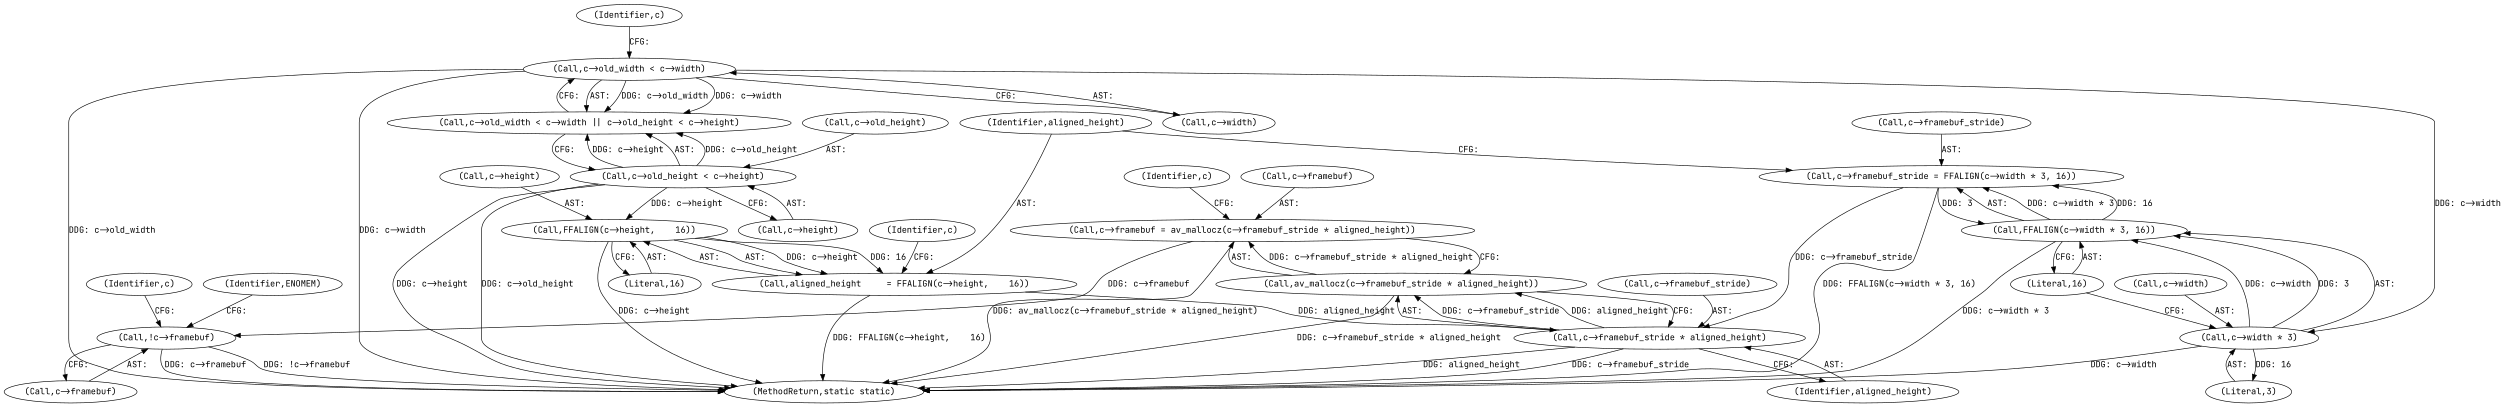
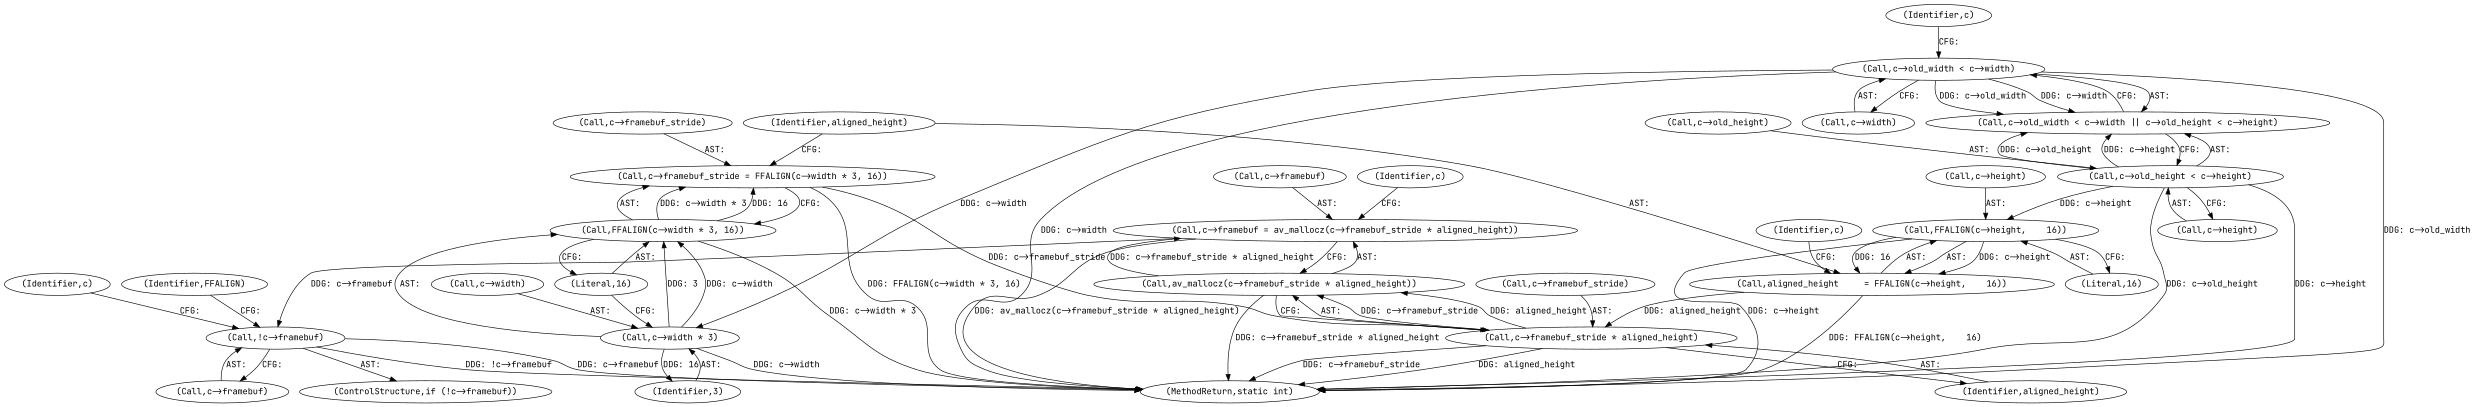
edge "(Call,c->framebuf_stride = FFALIGN(c->width * 3, 16))" -> "(Call,FFALIGN(c->width * 3, 16))": label "DDG: 3" -> "CFG: "
node "(Identifier,ENOMEM)": label "(Identifier,ENOMEM)" -> "(Identifier,FFALIGN)"
node "(ControlStructure,if (!c->framebuf))": added
node "(MethodReturn,static static)": label "(MethodReturn,static static)" -> "(MethodReturn,static int)"
node "(Literal,3)": label "(Literal,3)" -> "(Identifier,3)"
